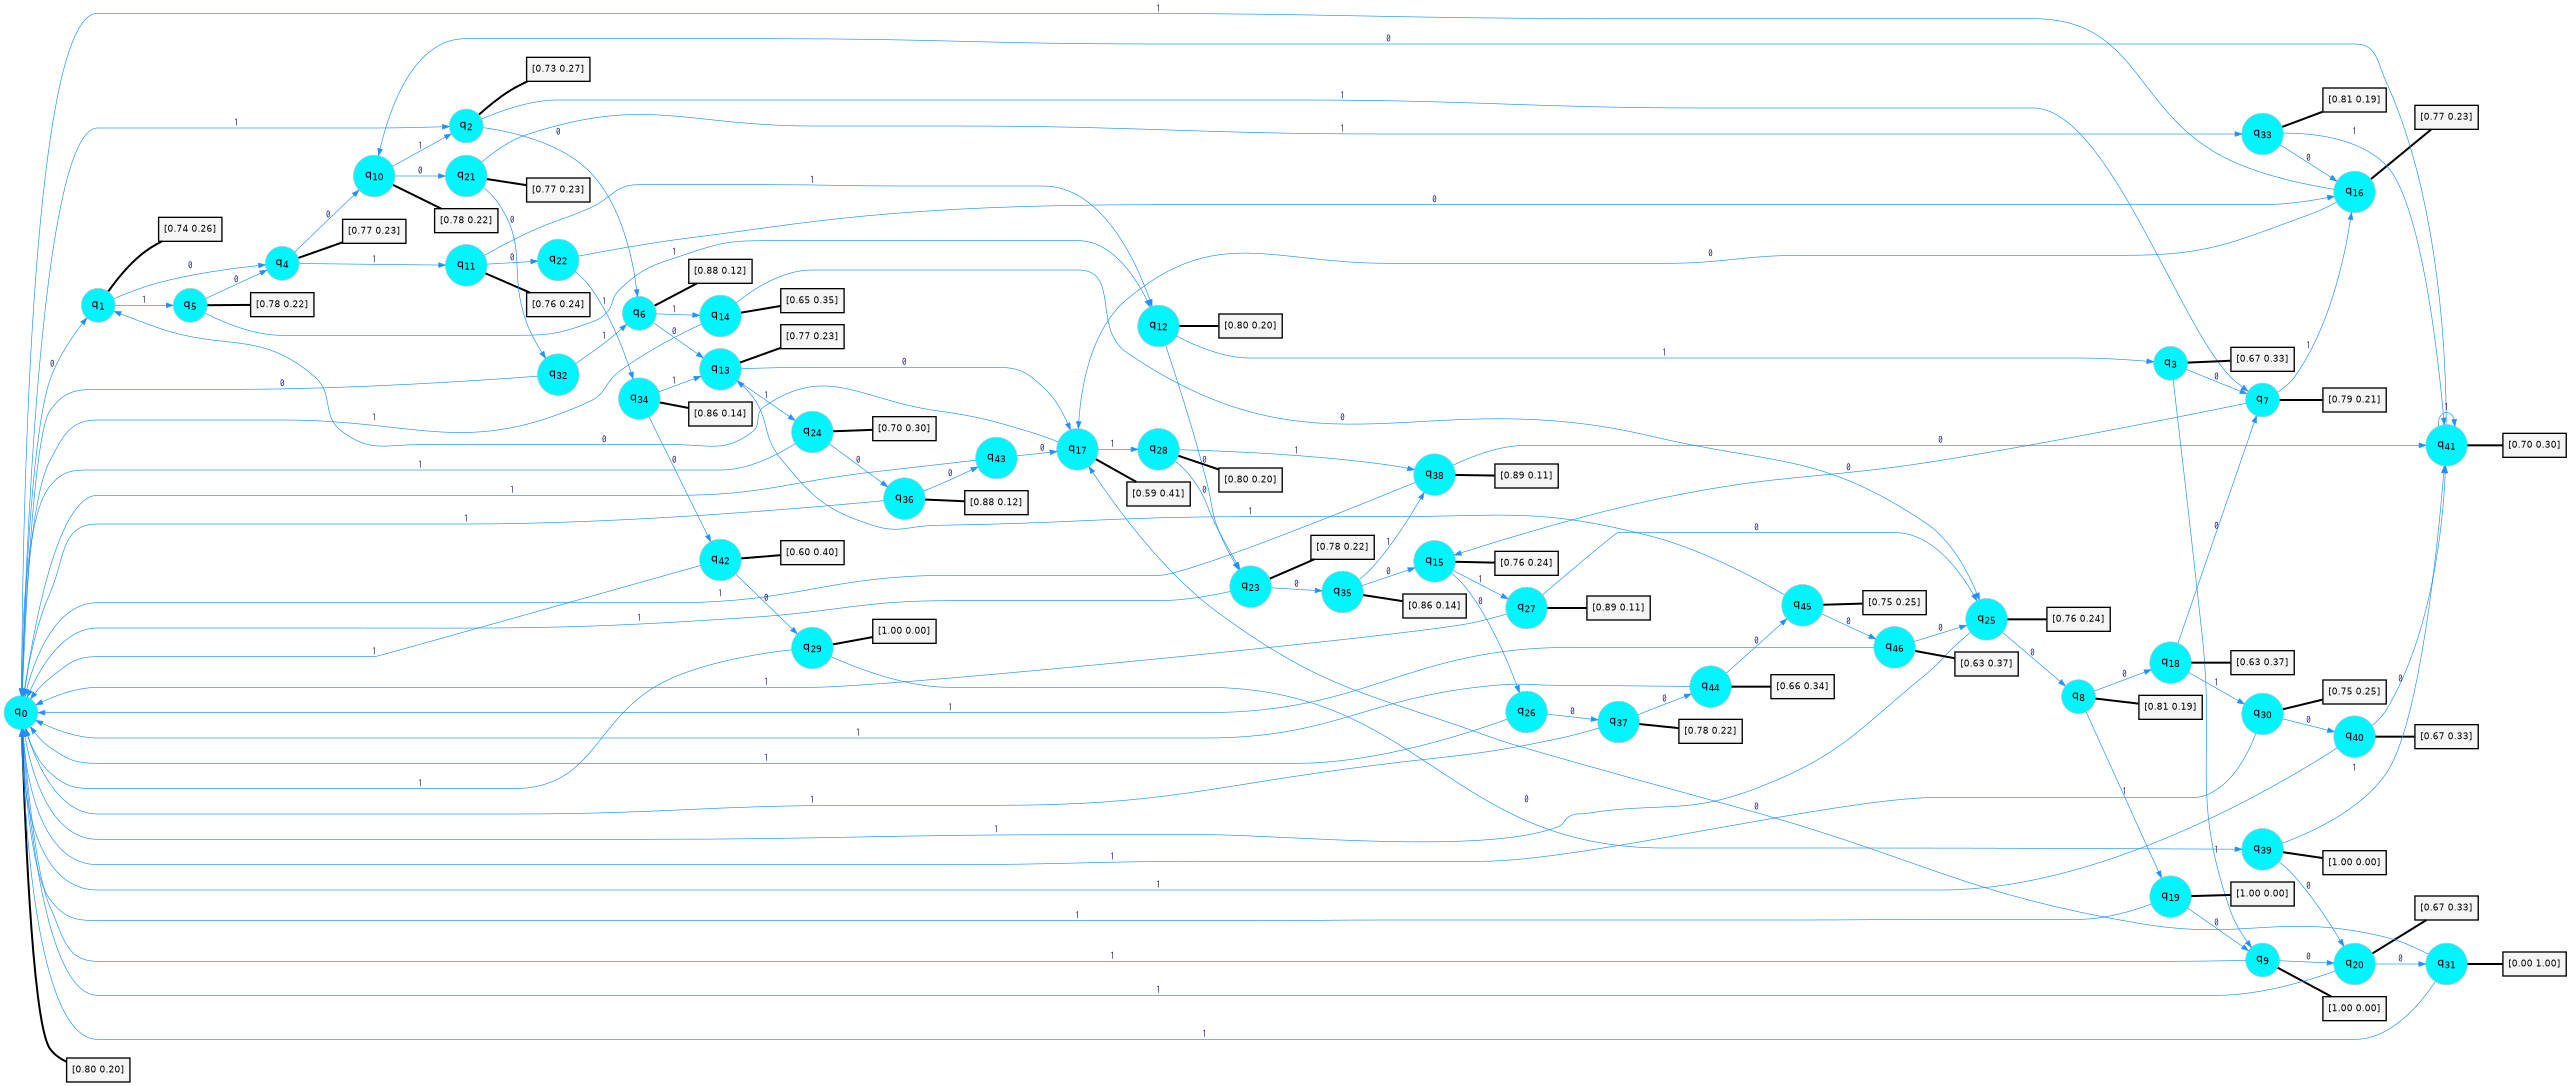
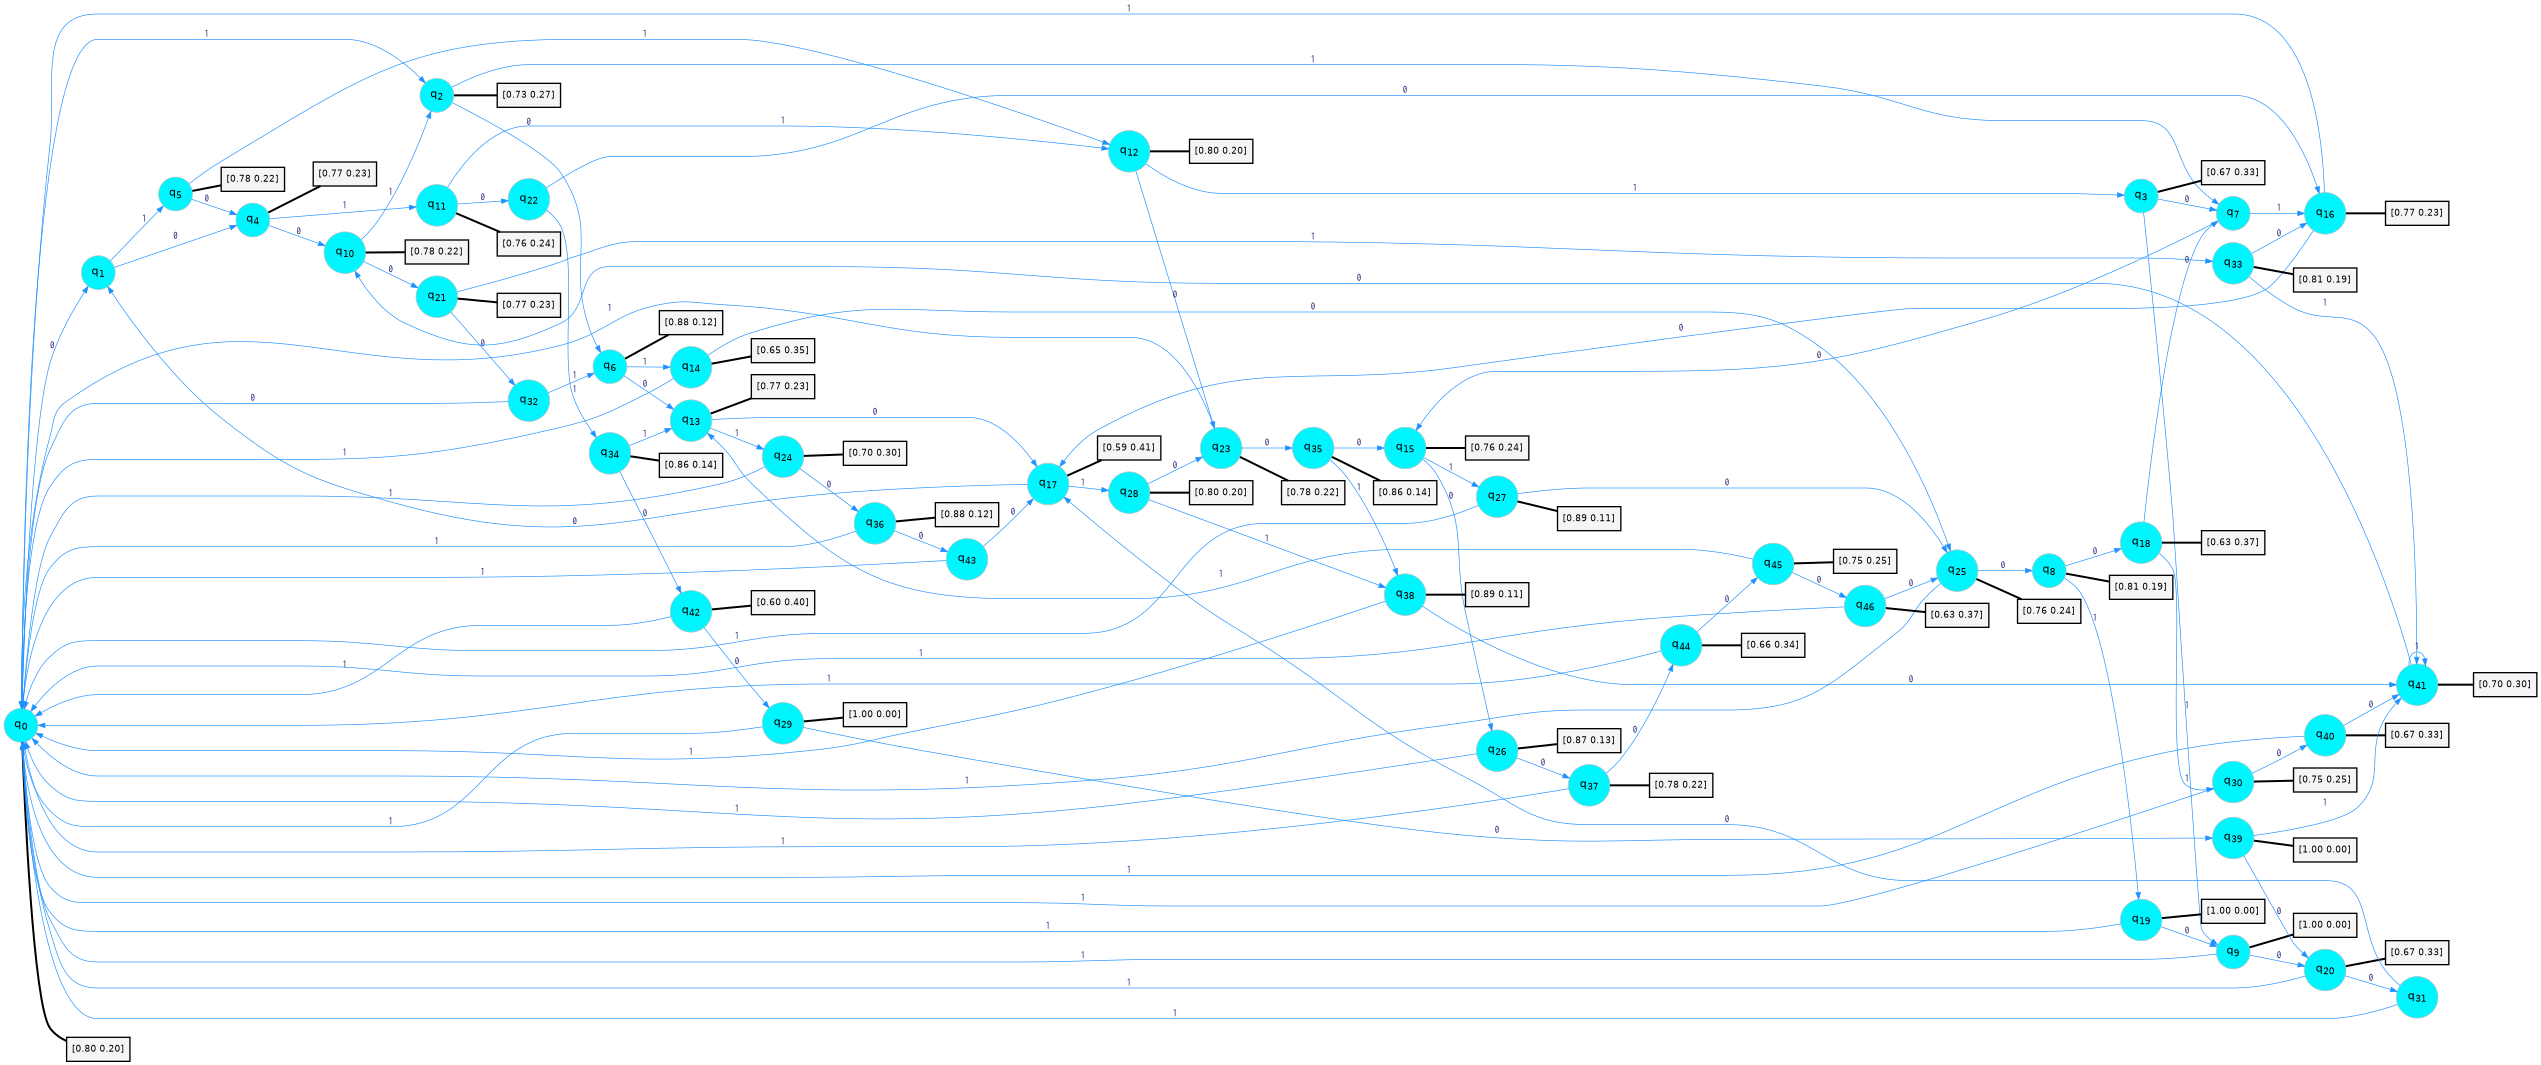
node "[0.74 0.26]": removed
node "[0.79 0.21]": removed
node "[0.87 0.13]": added
node "[0.00 1.00]": removed
